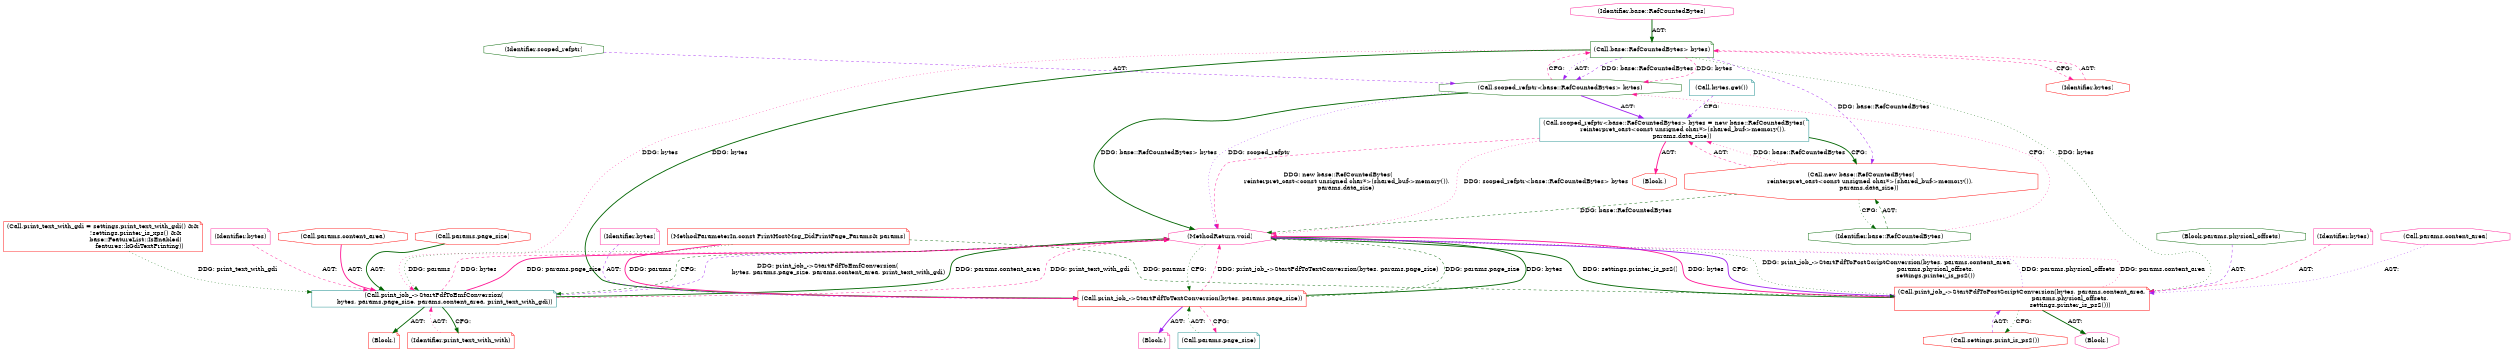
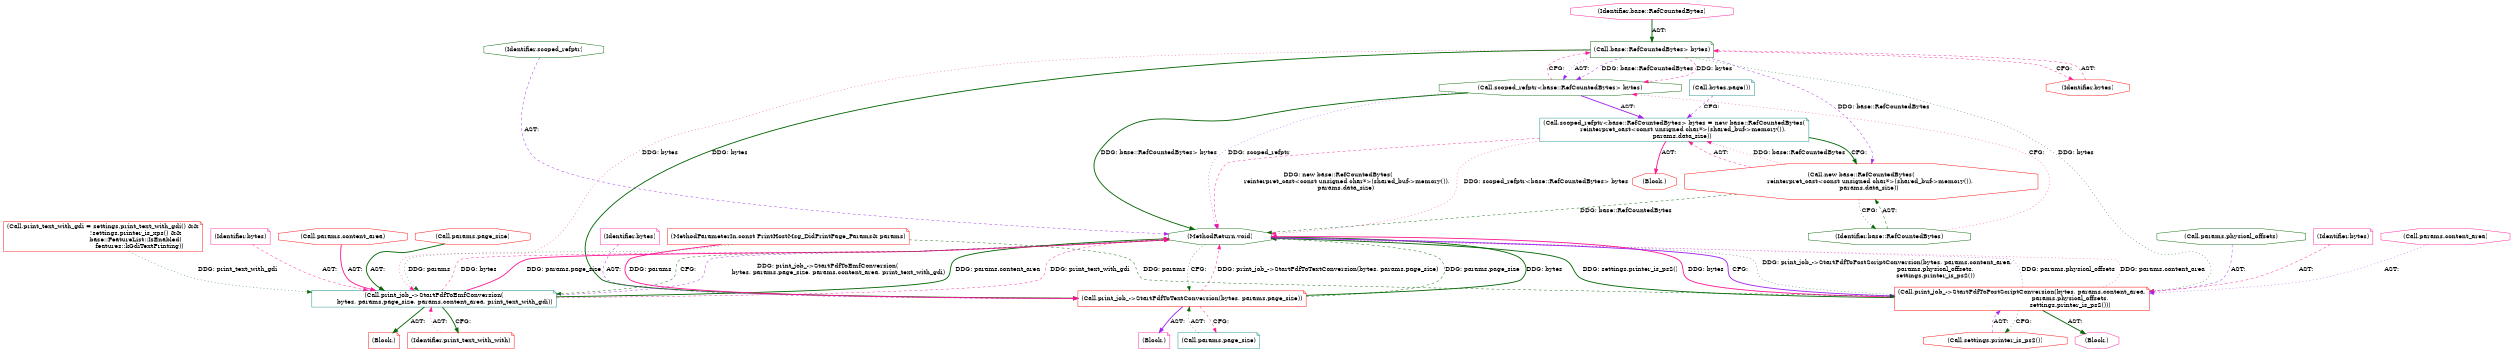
edge "(Identifier,scoped_refptr)" -> "(Call,scoped_refptr<base::RefCountedBytes> bytes)": now "(Identifier,scoped_refptr)" -> "(MethodReturn,void)"
node "(Call,bytes.get())": label "(Call,bytes.get())" -> "(Call,bytes.page())"
node "(MethodReturn,void)": color deeppink -> darkgreen
node "(Block,params.physical_offsets)": label "(Block,params.physical_offsets)" -> "(Call,params.physical_offsets)"
node "(Call,settings.print_is_ps2())": label "(Call,settings.print_is_ps2())" -> "(Call,settings.printer_is_ps2())"
